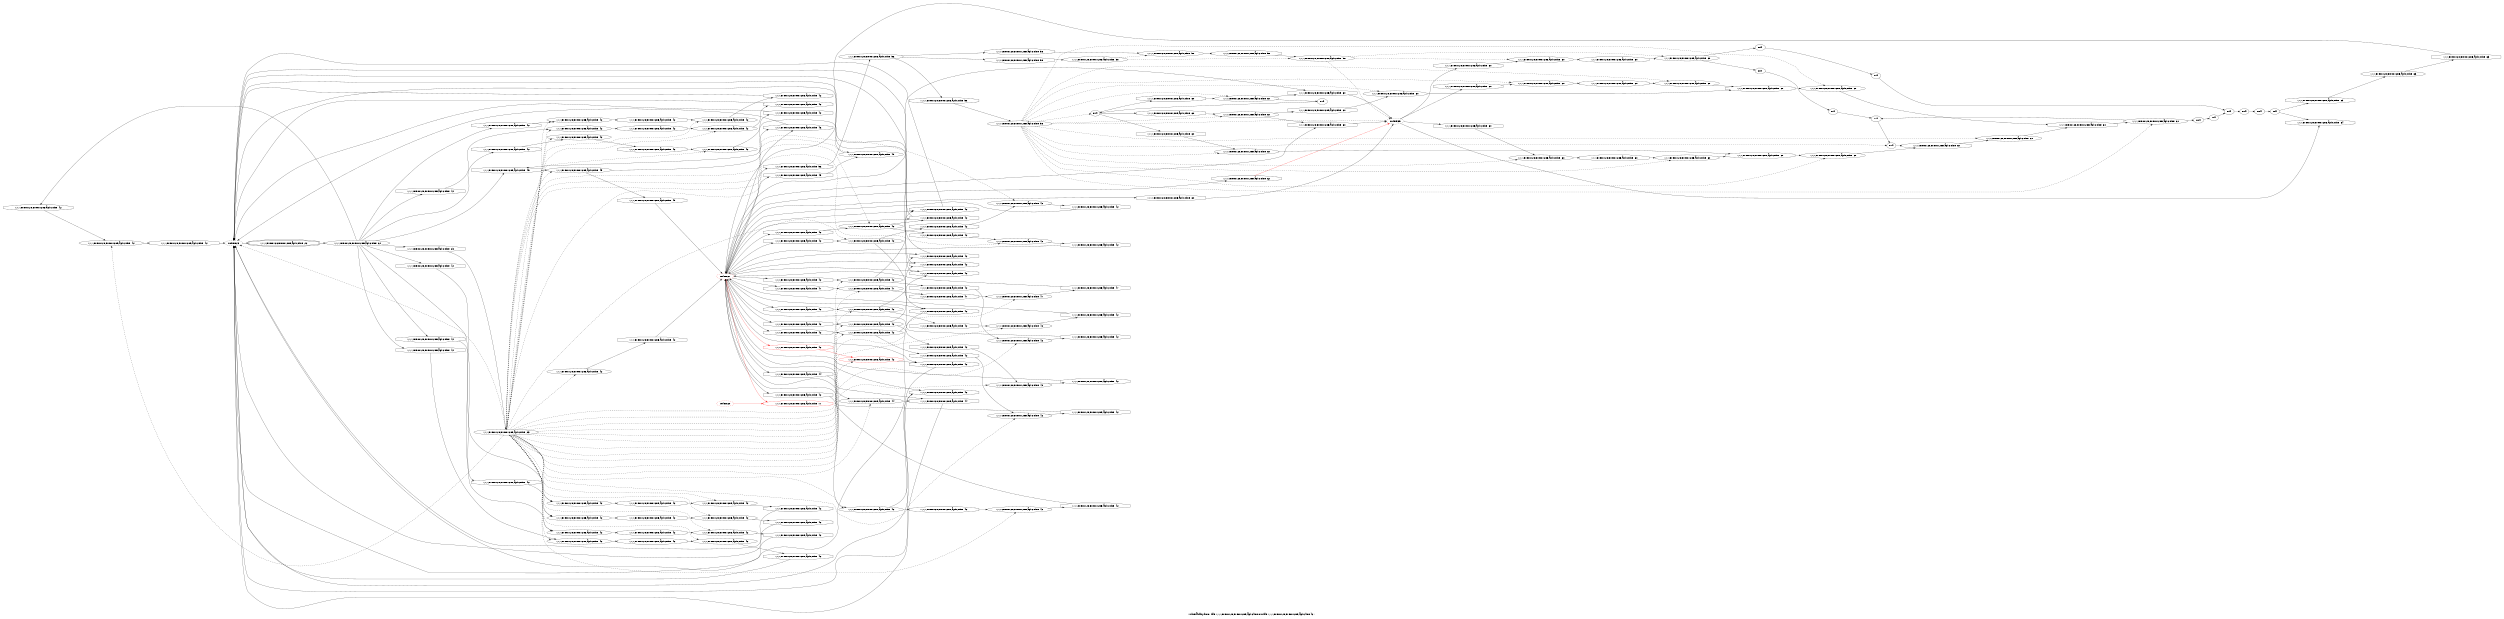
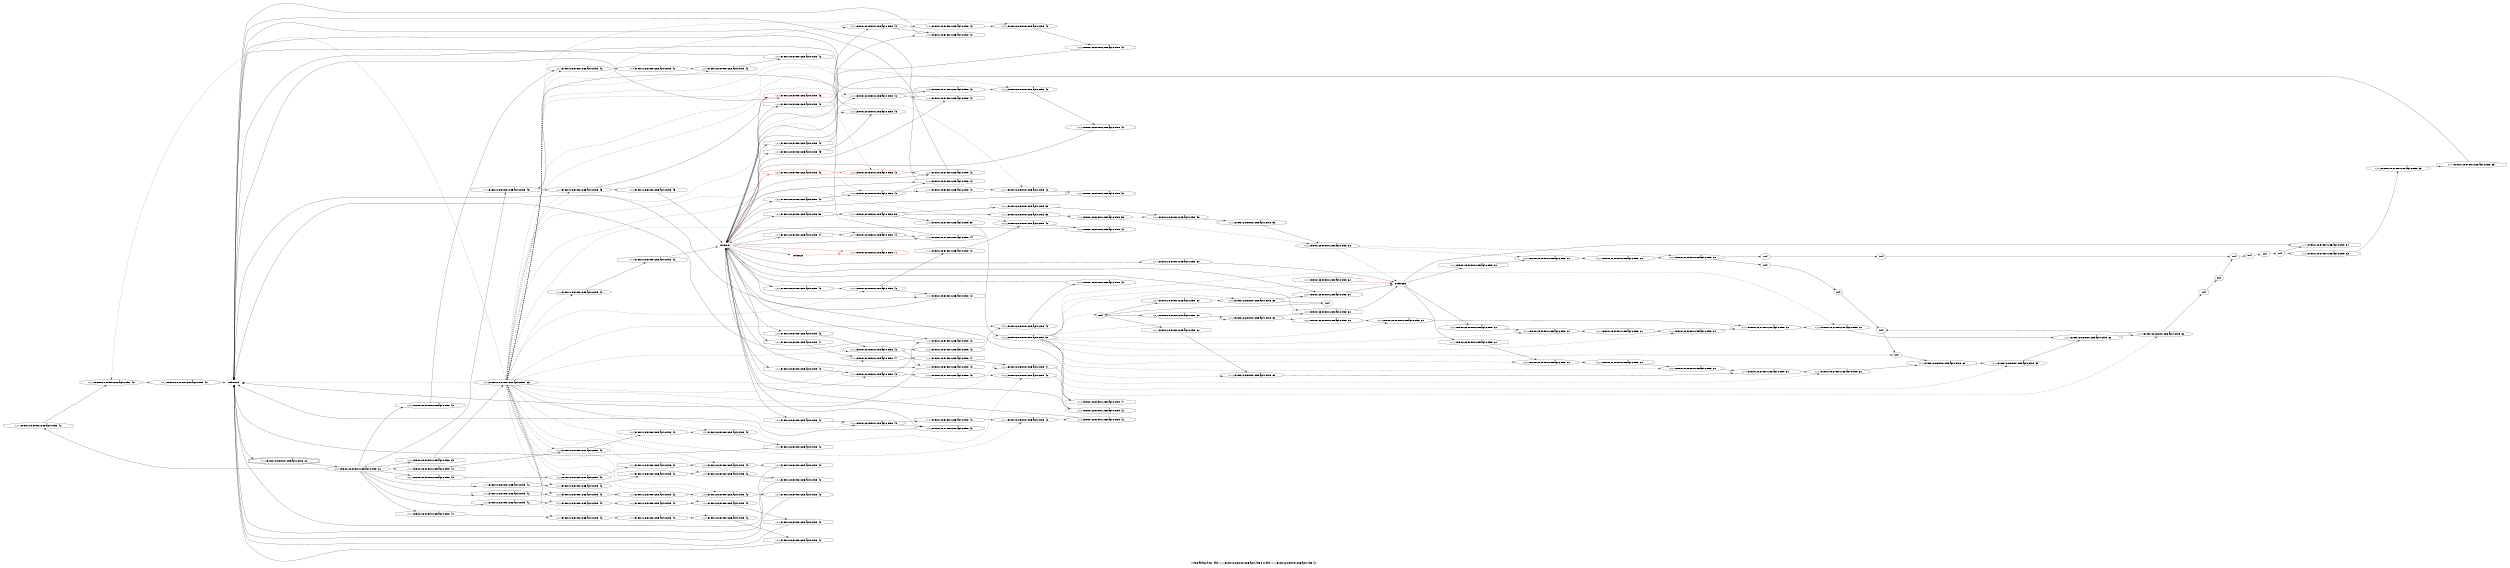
edge "../../../Preon128/Preon128B/api.c Line  46" -> "node_823": reversed
node "../../../Preon128/Preon128B/api.c Line  46": color black -> red
edge "node_821" -> "../../../Preon128/Preon128B/api.c Line  62": now "node_821" -> "node_820"
